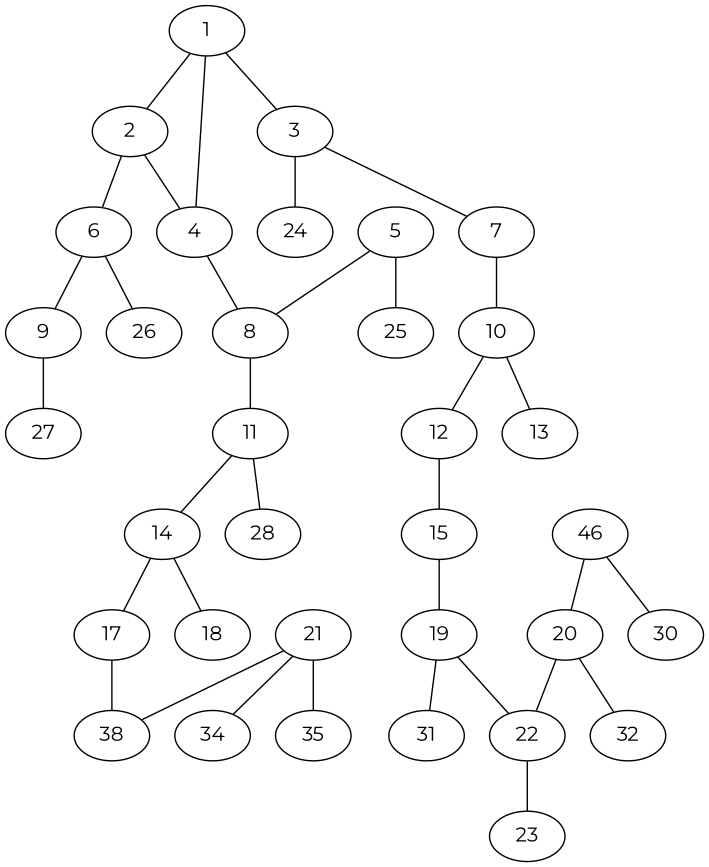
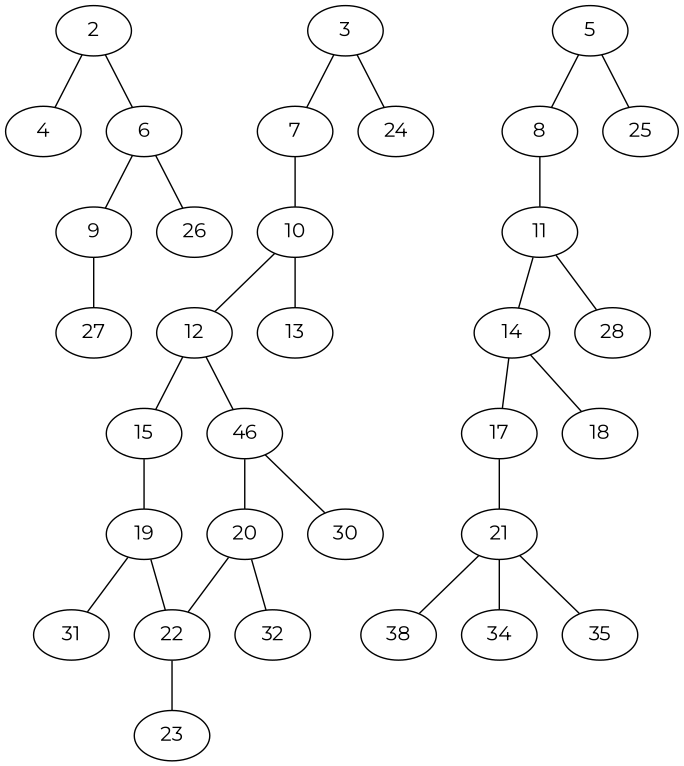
node "1": removed
edge "4" -- "8": removed
edge "12" -- "46": added
edge "17" -- "38": now "17" -- "21"
